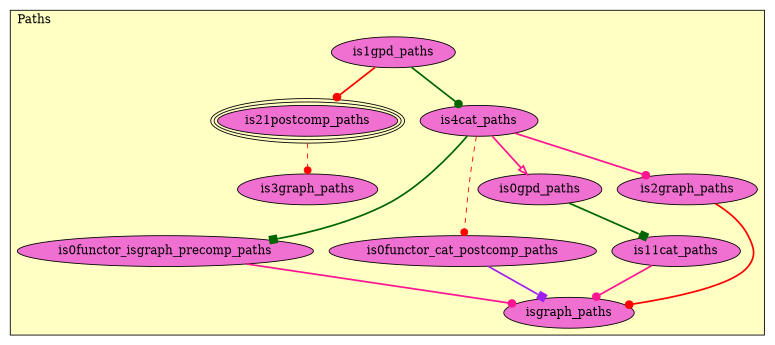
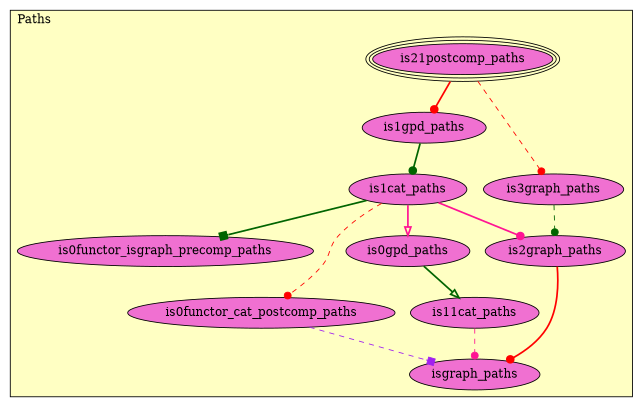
edge "is1gpd_paths" -> "is21postcomp_paths": reversed
node "is4cat_paths": label "is4cat_paths" -> "is1cat_paths"
edge "is3graph_paths" -> "is2graph_paths": added
edge "is0gpd_paths" -> "is11cat_paths": arrowhead box -> onormal
edge "is0functor_cat_postcomp_paths" -> "isgraph_paths": style bold -> dashed
edge "is11cat_paths" -> "isgraph_paths": style bold -> dashed
edge "is0functor_isgraph_precomp_paths" -> "isgraph_paths": removed
